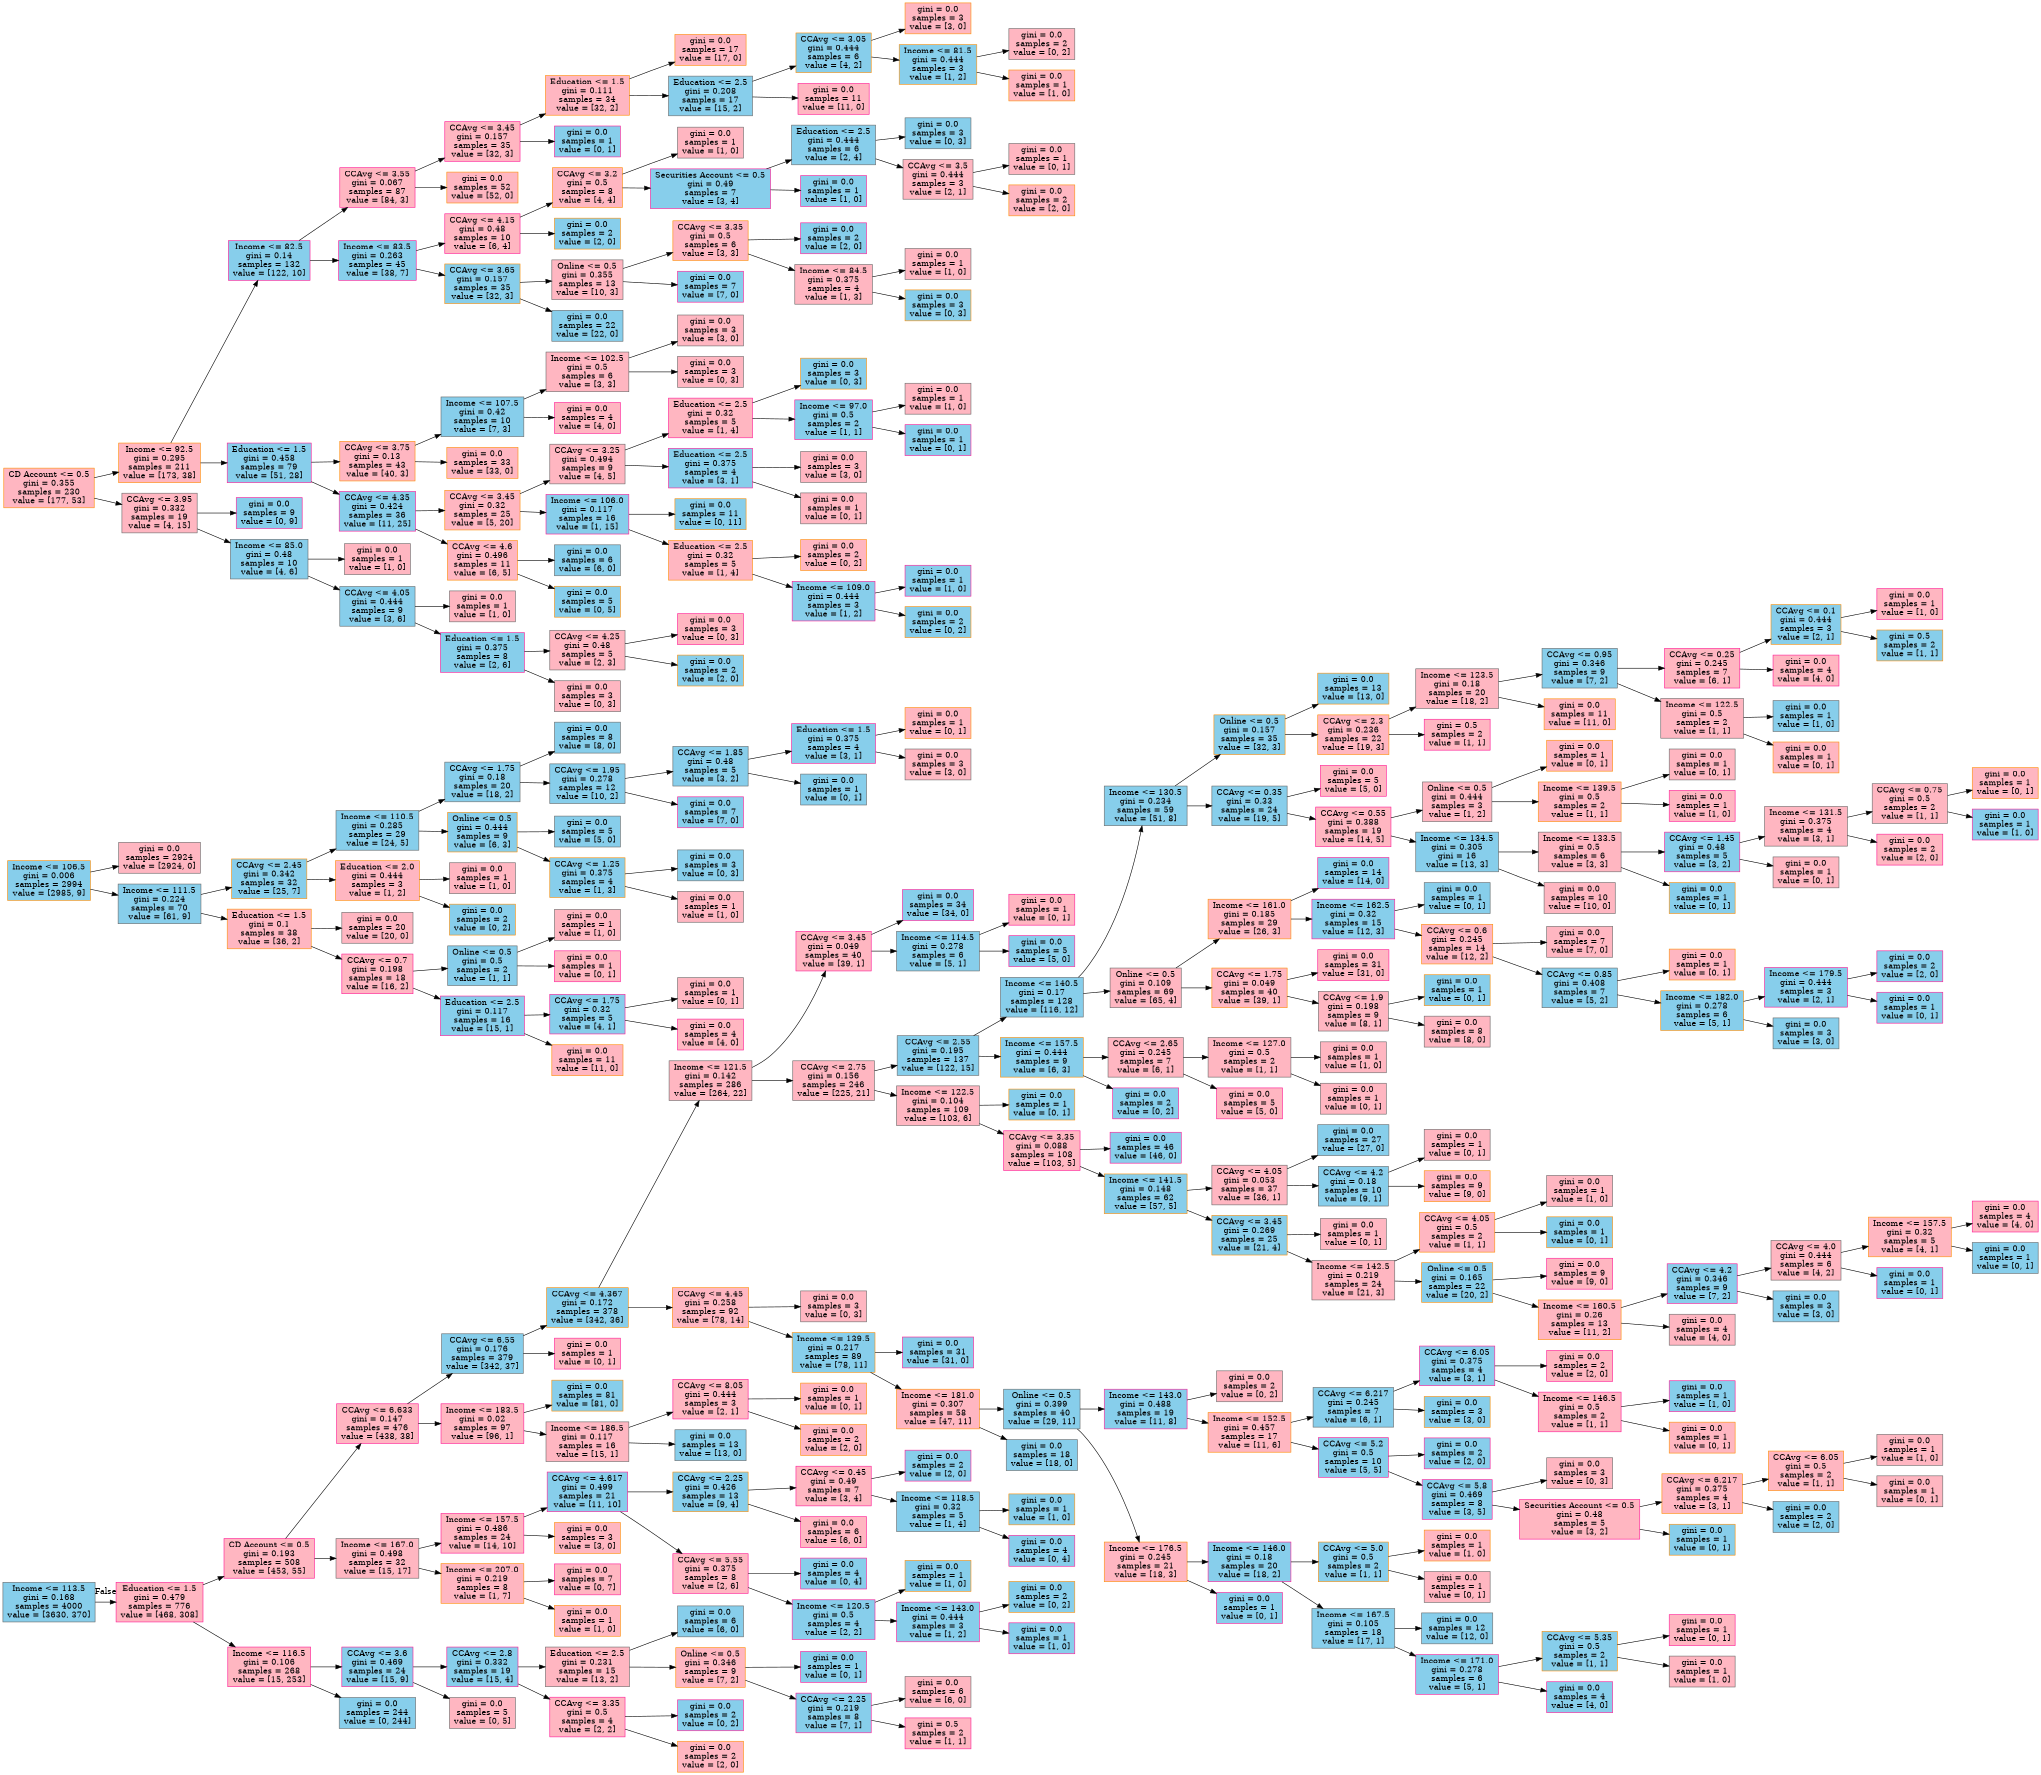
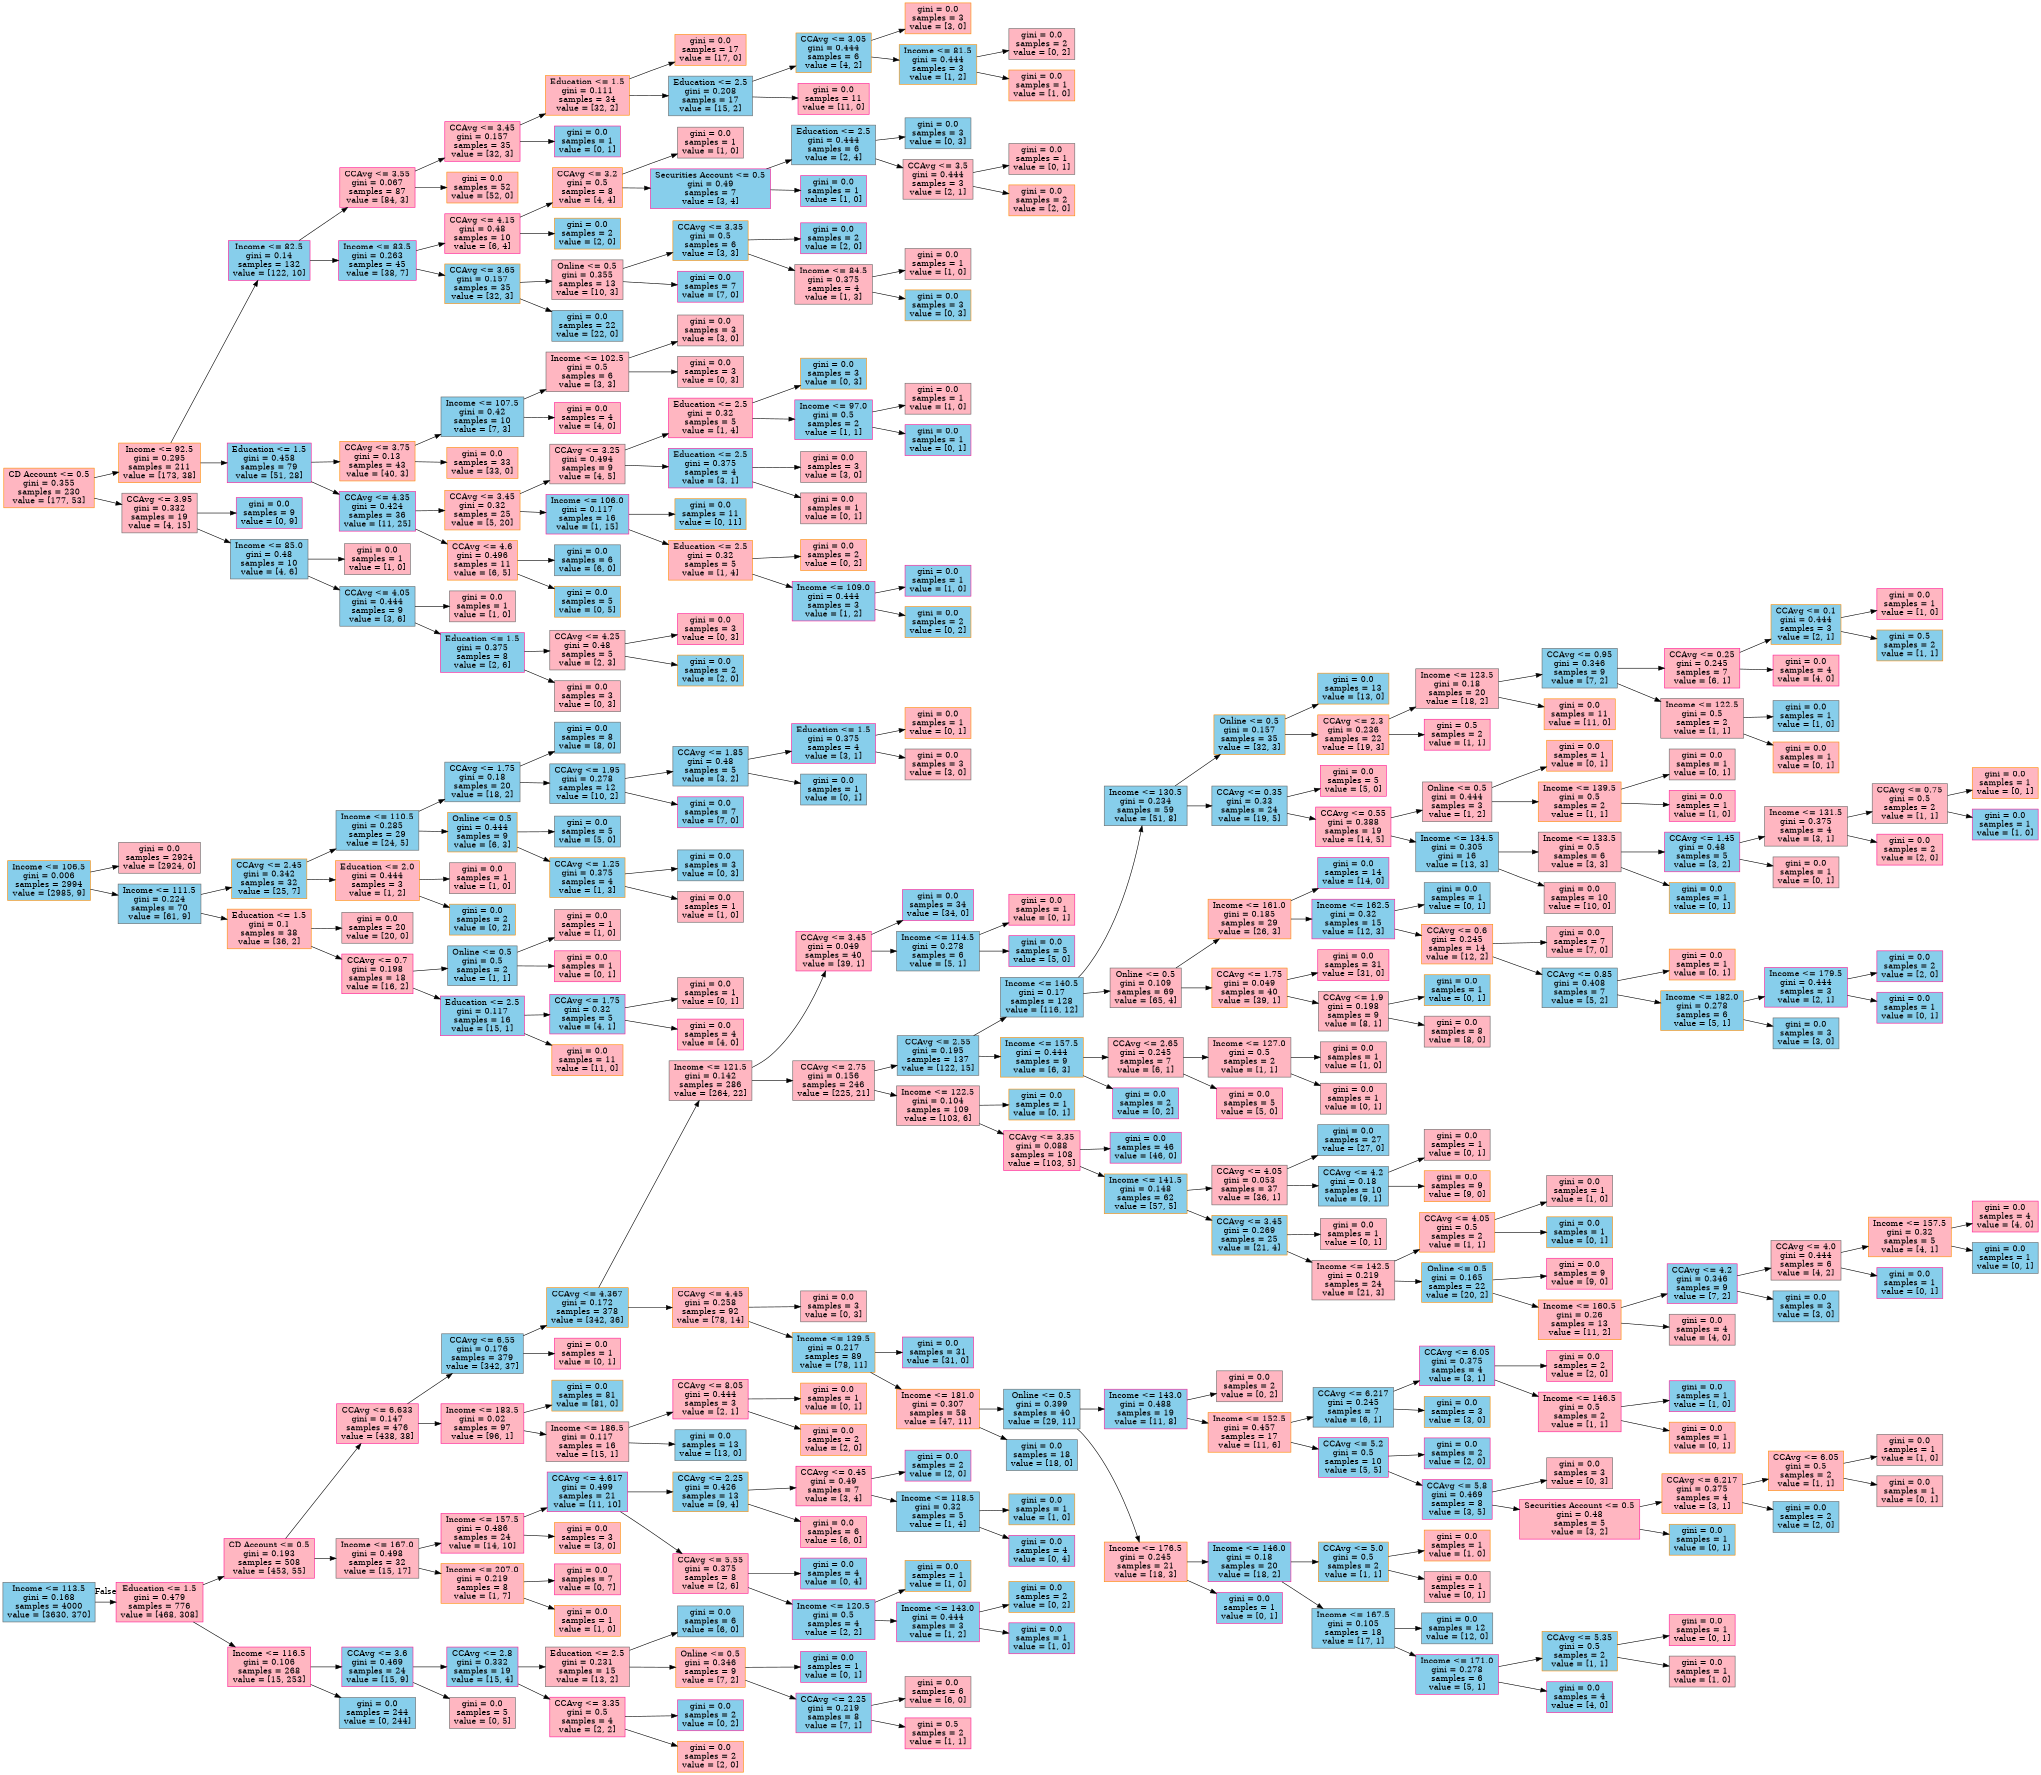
node "CCAvg <= 3.35 gini = 0.5 samples = 6 value = [3, 3]": fillcolor lightpink -> skyblue
